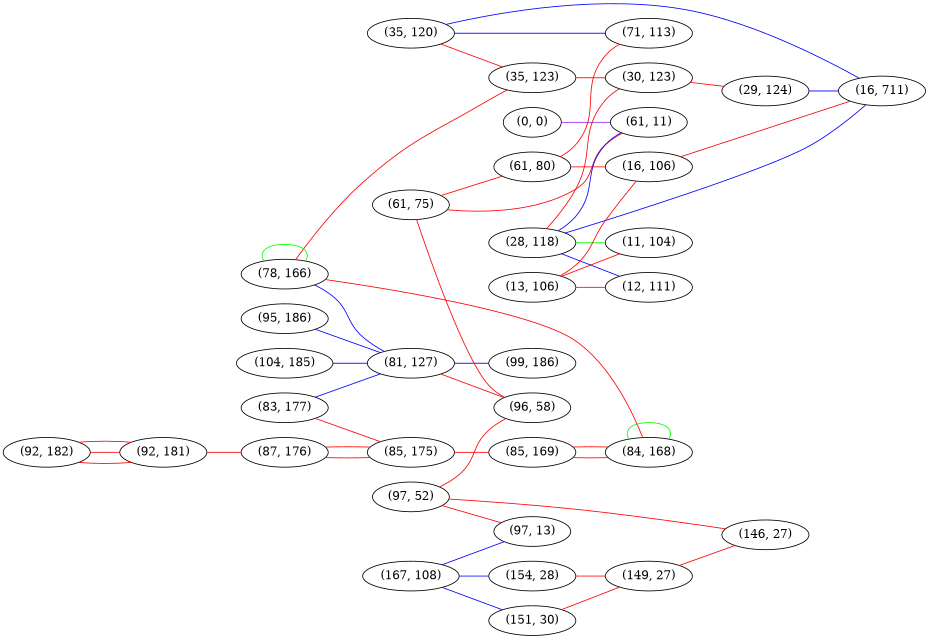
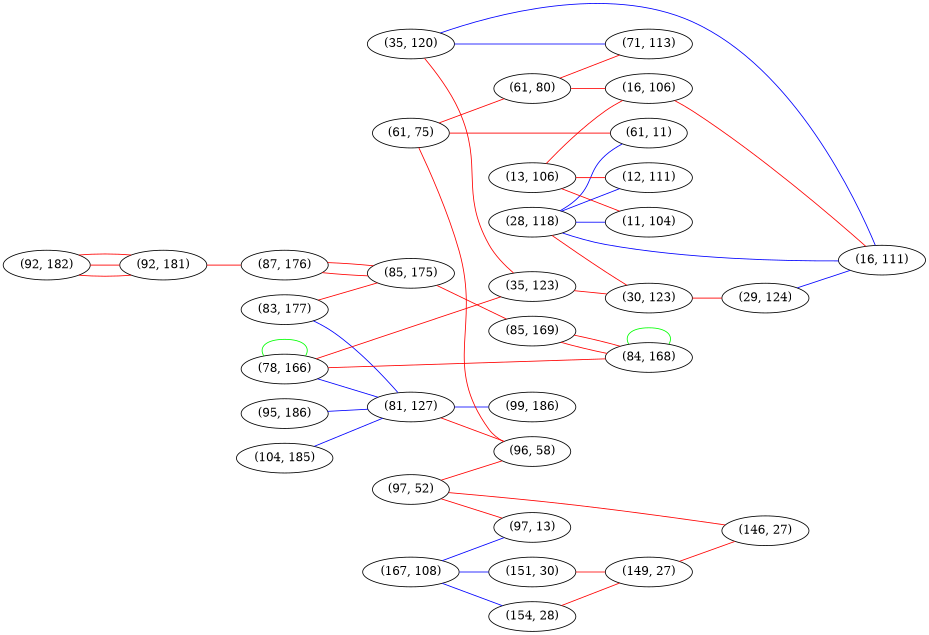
node "(16, 711)": label "(16, 711)" -> "(16, 111)"
node "(0, 0)": removed
edge "(28, 118)" -- "(11, 104)": color green -> blue
